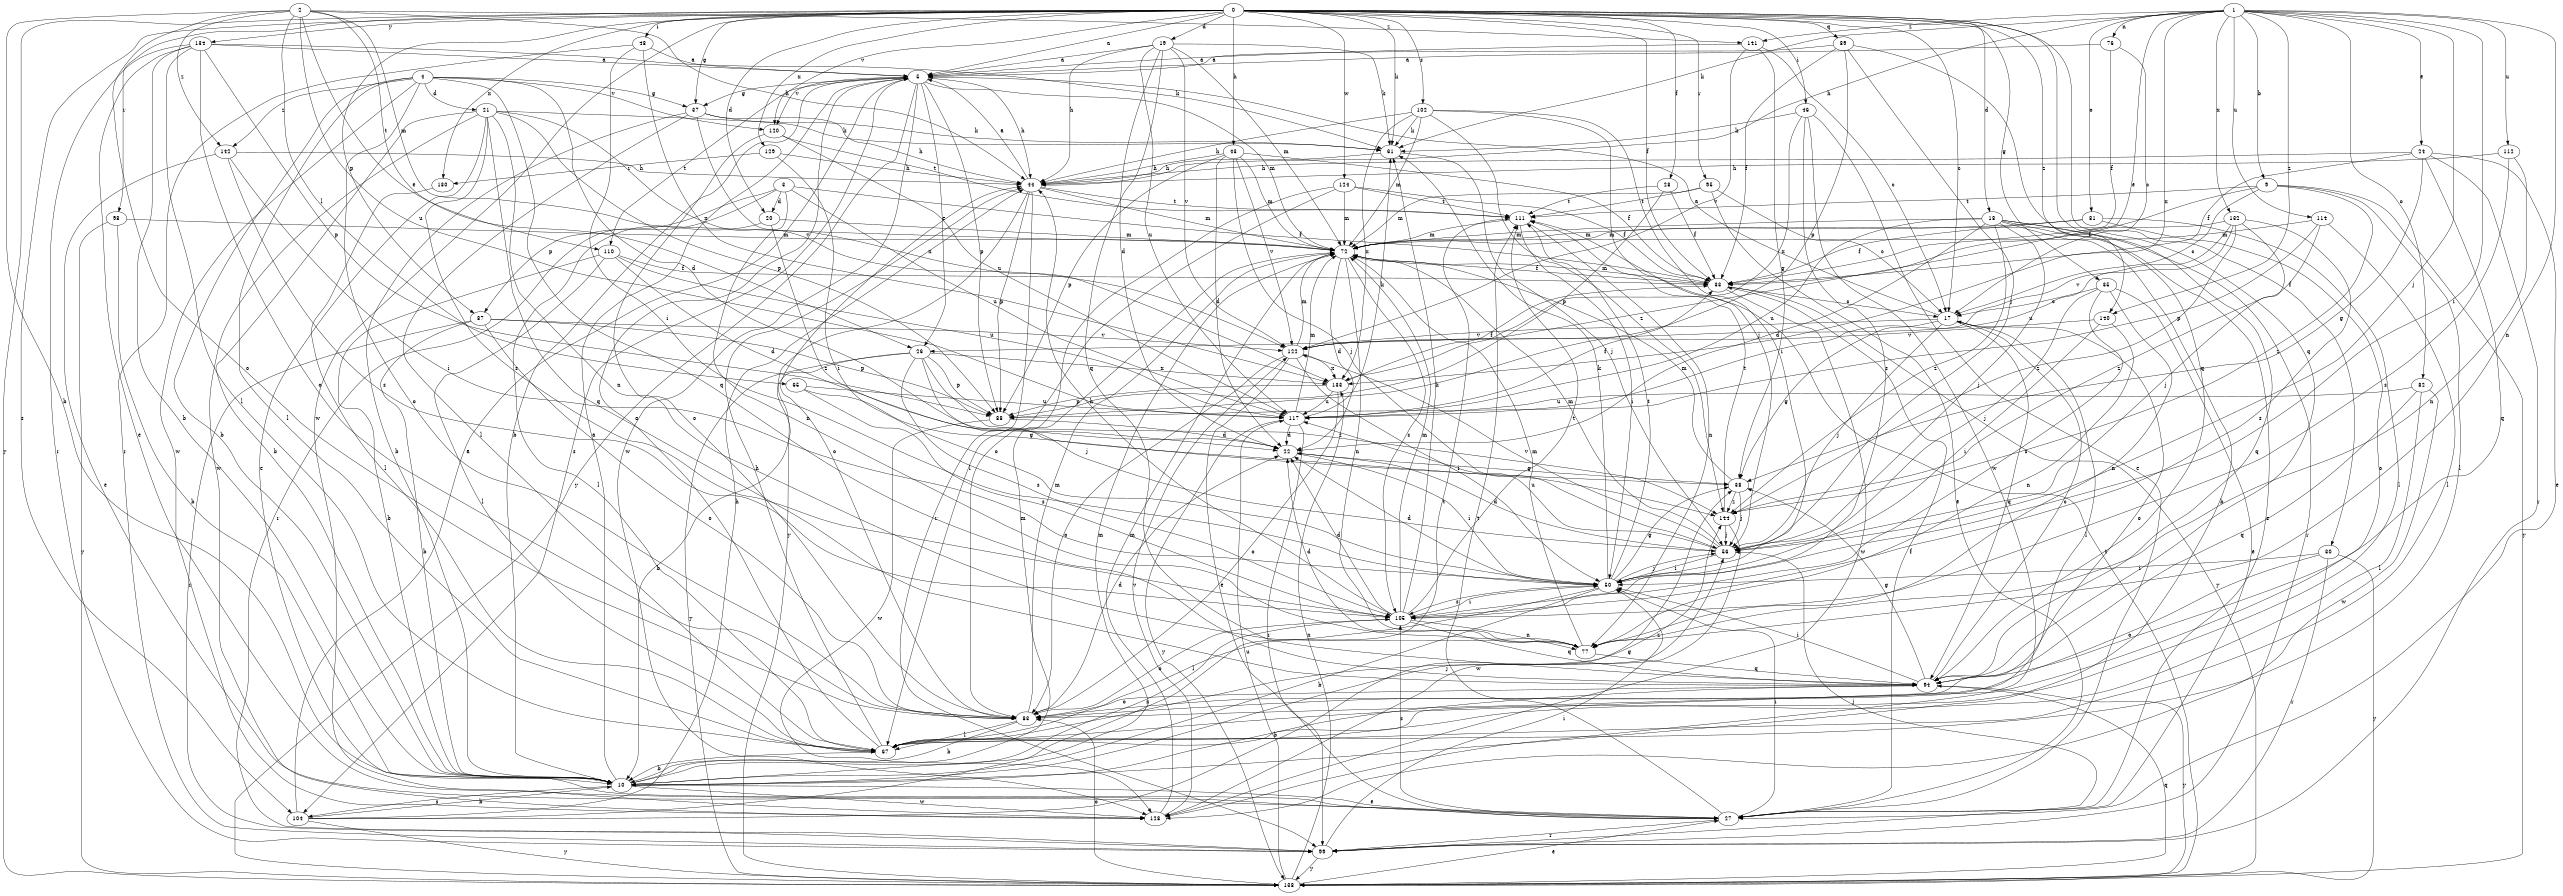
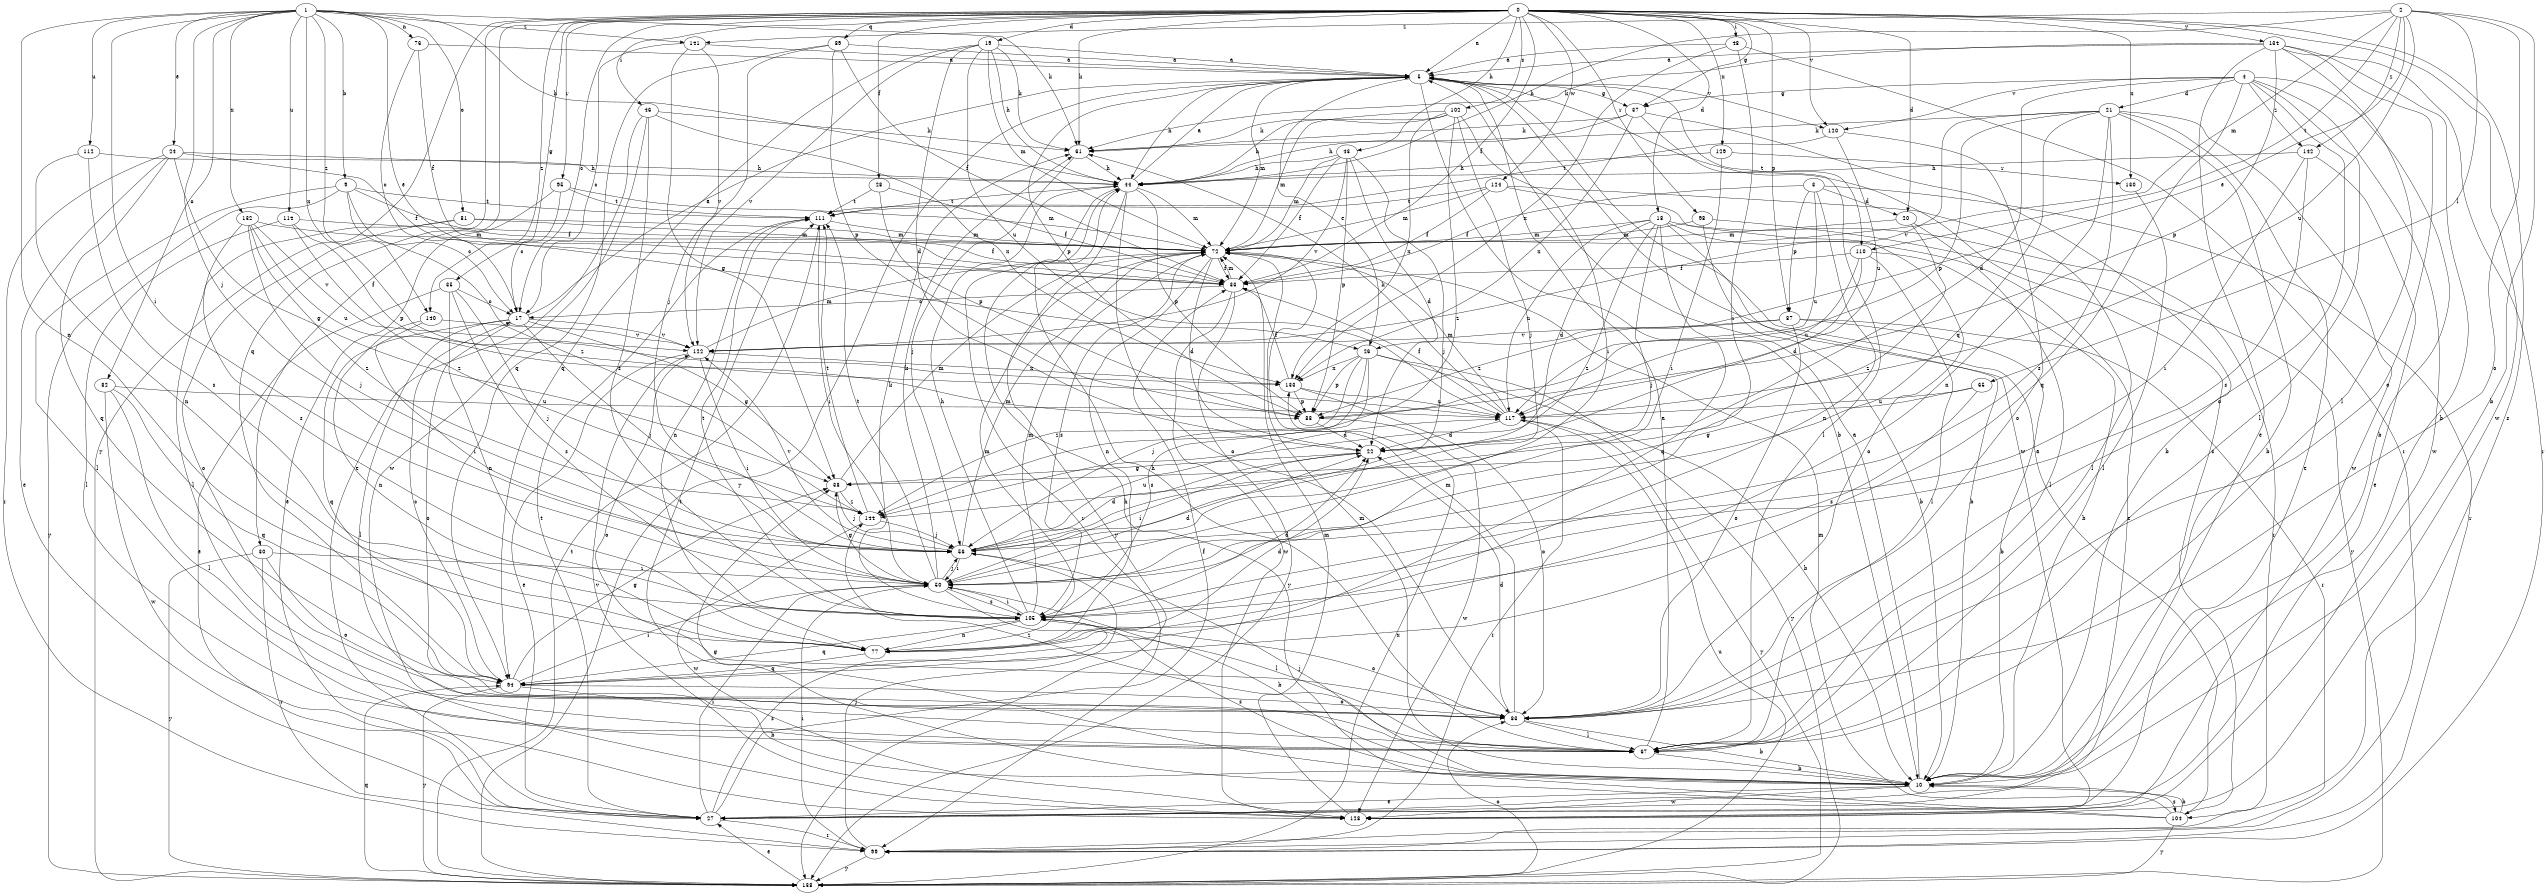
edge "87" -> "88": label "p" -> "z"
edge "83" -> "44": reversed
edge "21" -> "94": now "21" -> "56"
